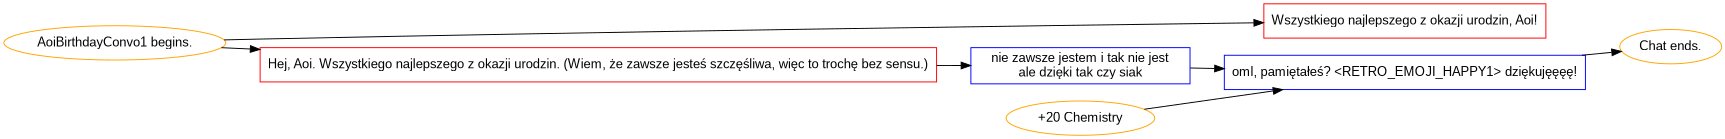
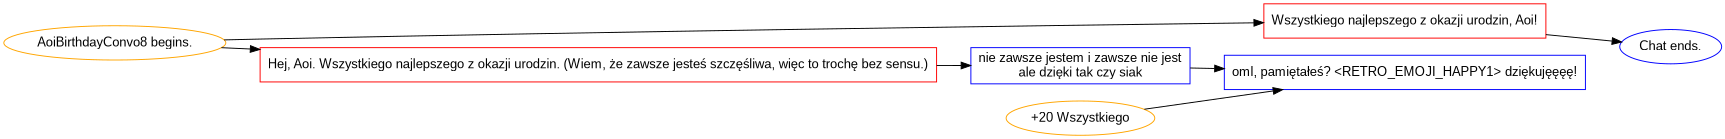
node "AoiBirthdayConvo1 begins.": label "AoiBirthdayConvo1 begins." -> "AoiBirthdayConvo8 begins."
node "Chat ends.": color orange -> blue
edge "oml, pamiętałeś? <RETRO_EMOJI_HAPPY1> dziękujęęęę!" -> "Chat ends.": now "Wszystkiego najlepszego z okazji urodzin, Aoi!" -> "Chat ends."
node "nie zawsze jestem i tak nie jest ale dzięki tak czy siak": label "nie zawsze jestem i tak nie jest ale dzięki tak czy siak" -> "nie zawsze jestem i zawsze nie jest ale dzięki tak czy siak"
node "+20 Chemistry": label "+20 Chemistry" -> "+20 Wszystkiego"
